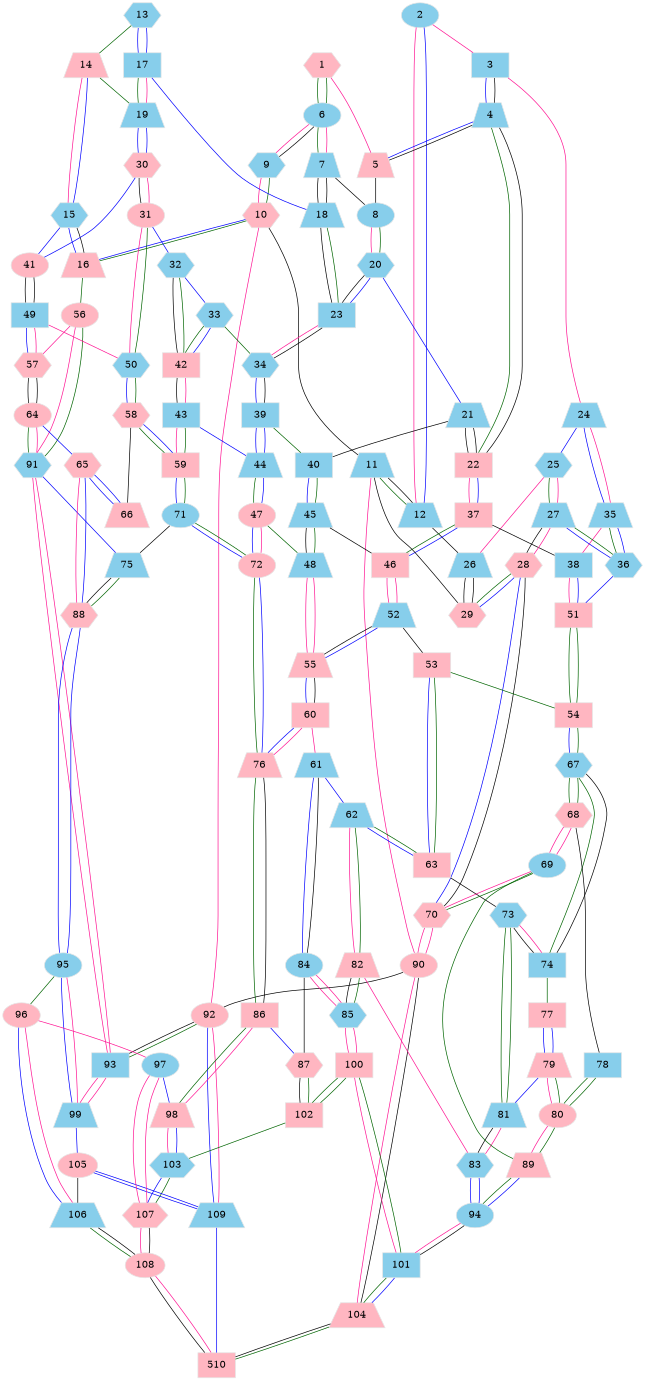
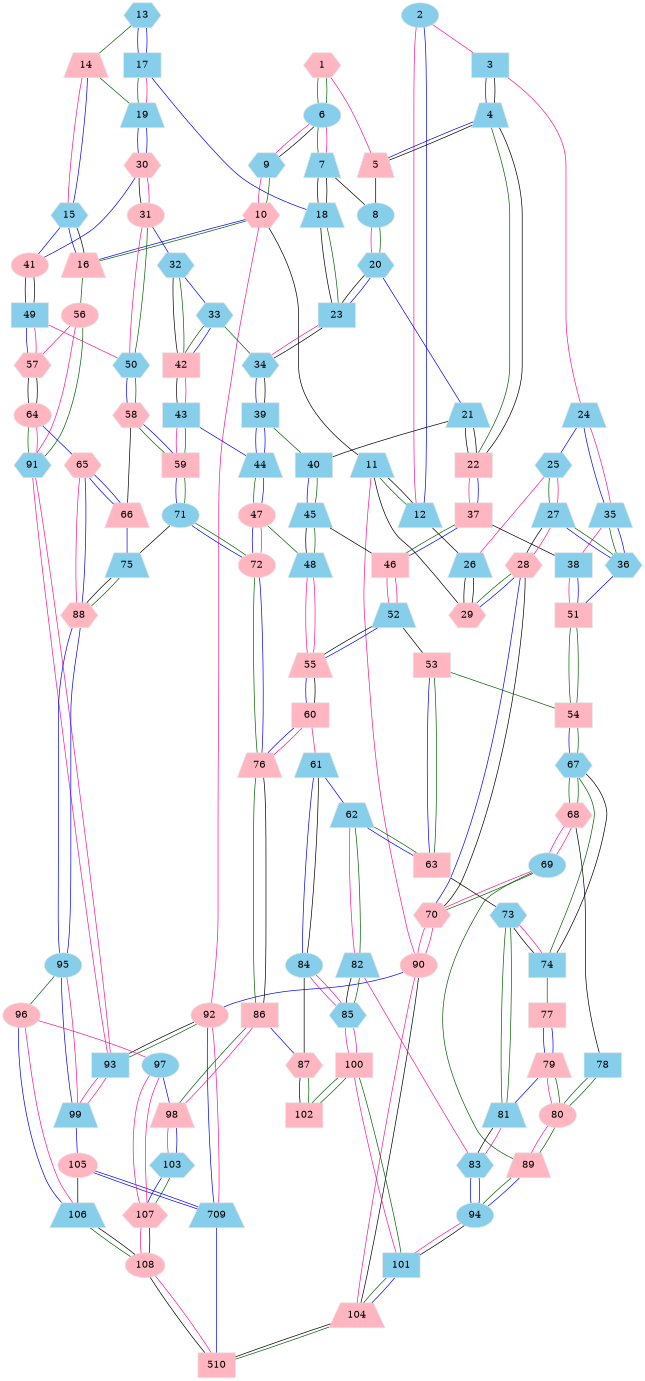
edge "91" -- "75": now "66" -- "75"
node "82": fillcolor lightpink -> skyblue
edge "90" -- "92": color black -> blue
edge "102" -- "103": removed
node "109": label "109" -> "709"
